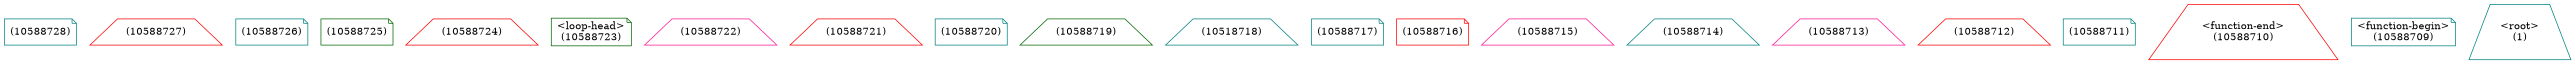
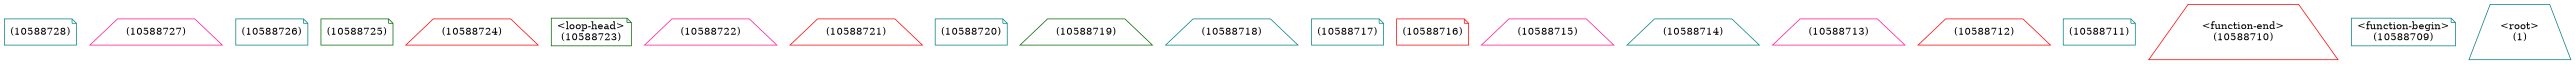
node "(10588727)": color red -> deeppink
node "(10518718)": label "(10518718)" -> "(10588718)"
